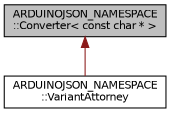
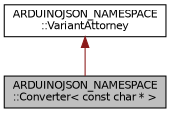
edge "ARDUINOJSON_NAMESPACE ::VariantAttorney" -> "ARDUINOJSON_NAMESPACE ::Converter< const char * >": reversed
